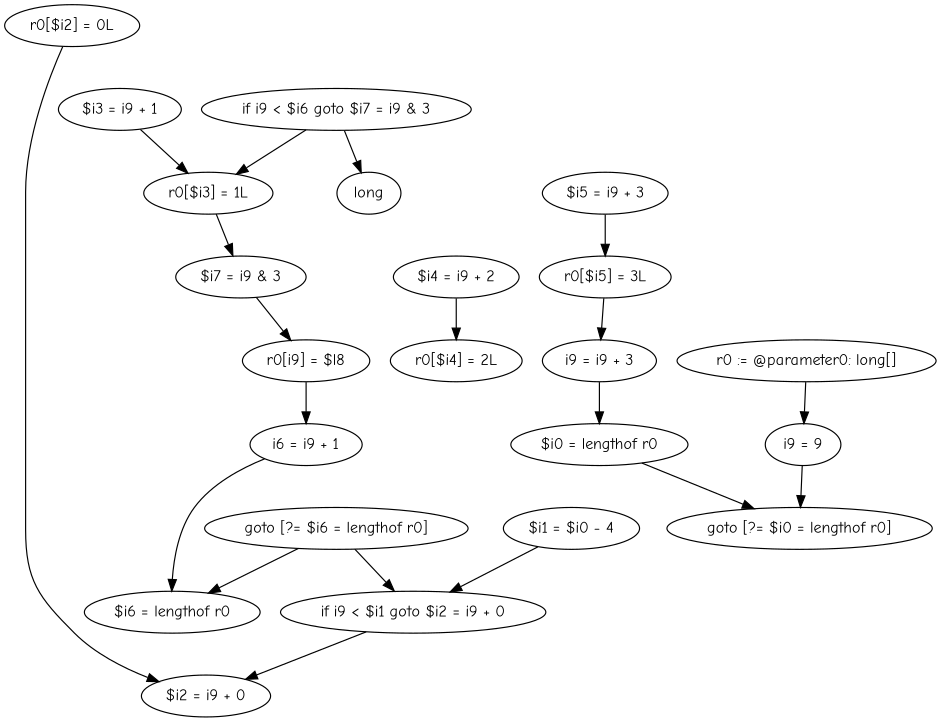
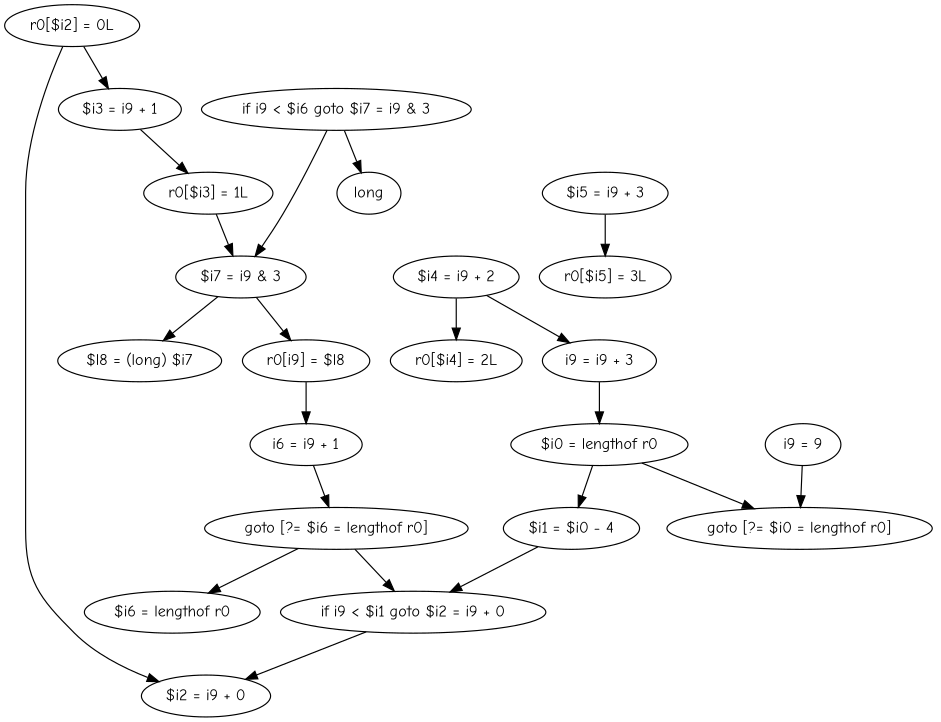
edge "r0[$i2] = 0L" -> "$i3 = i9 + 1": added
edge "if i9 < $i6 goto $i7 = i9 & 3" -> "r0[$i3] = 1L": now "if i9 < $i6 goto $i7 = i9 & 3" -> "$i7 = i9 & 3"
edge "r0[$i5] = 3L" -> "i9 = i9 + 3": now "$i4 = i9 + 2" -> "i9 = i9 + 3"
node "$l8 = (long) $i7": added
node "r0 := @parameter0: long[]": removed
edge "$i0 = lengthof r0" -> "$i1 = $i0 - 4": added
edge "i6 = i9 + 1" -> "$i6 = lengthof r0": now "i6 = i9 + 1" -> "goto [?= $i6 = lengthof r0]"
